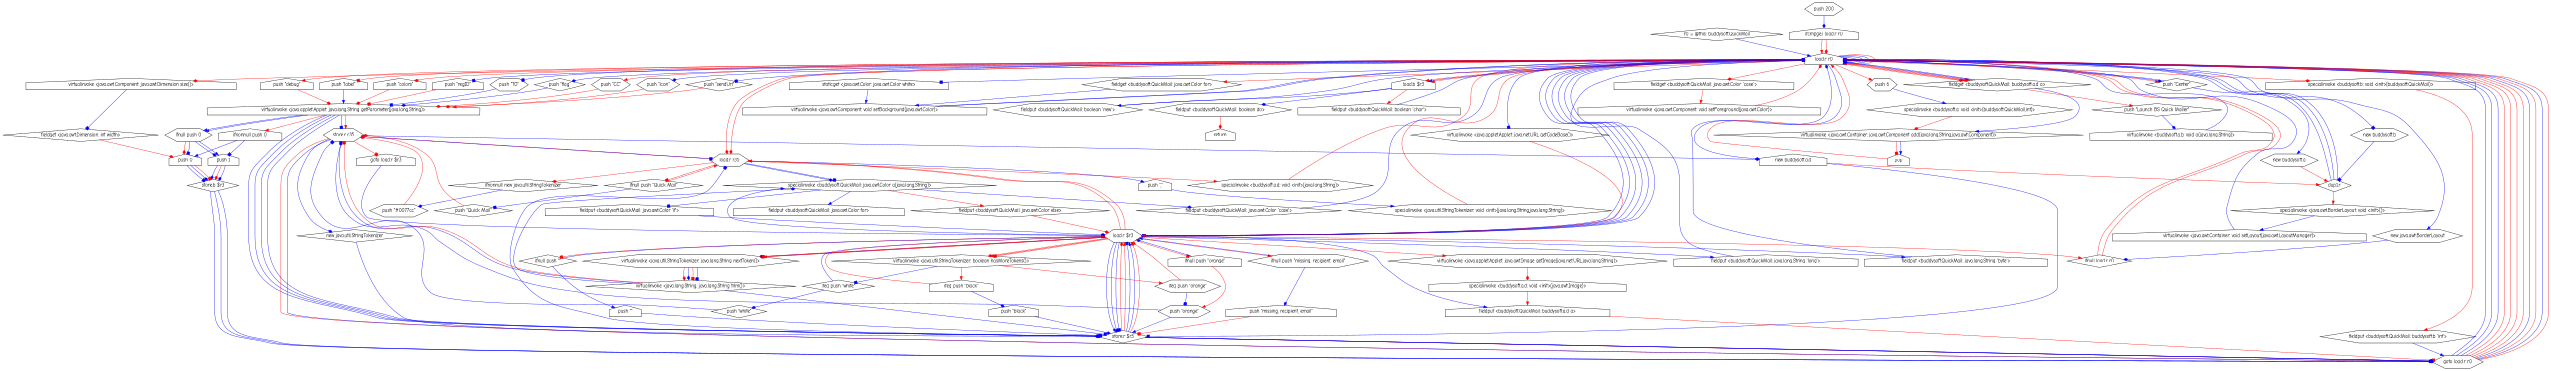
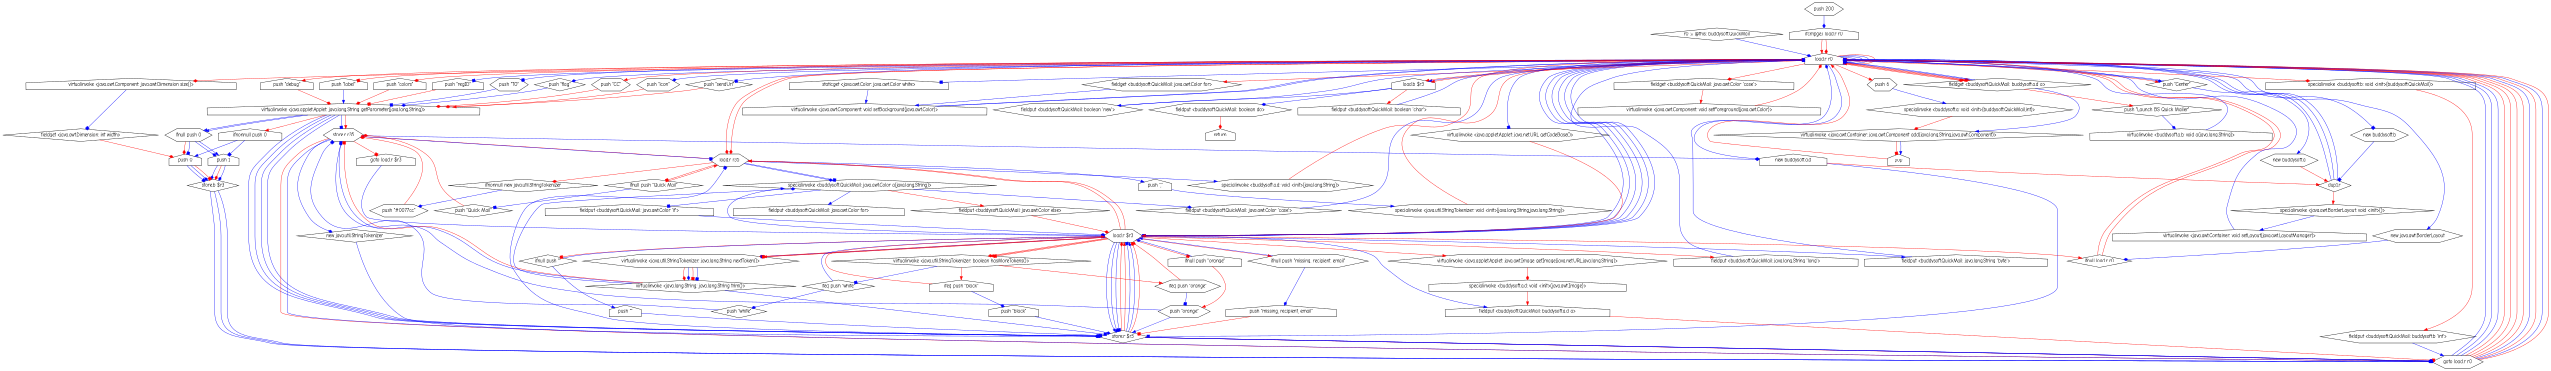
edge "r0 := @this: buddysoft.QuickMail" -> "load.r r0": arrowhead normal -> diamond
edge "load.r r35" -> "specialinvoke <buddysoft.a.d: void <init>(java.lang.String)>": color red -> blue
edge "load.r $r3" -> "fieldput <buddysoft.QuickMail: java.lang.String 'long'>": color blue -> red
